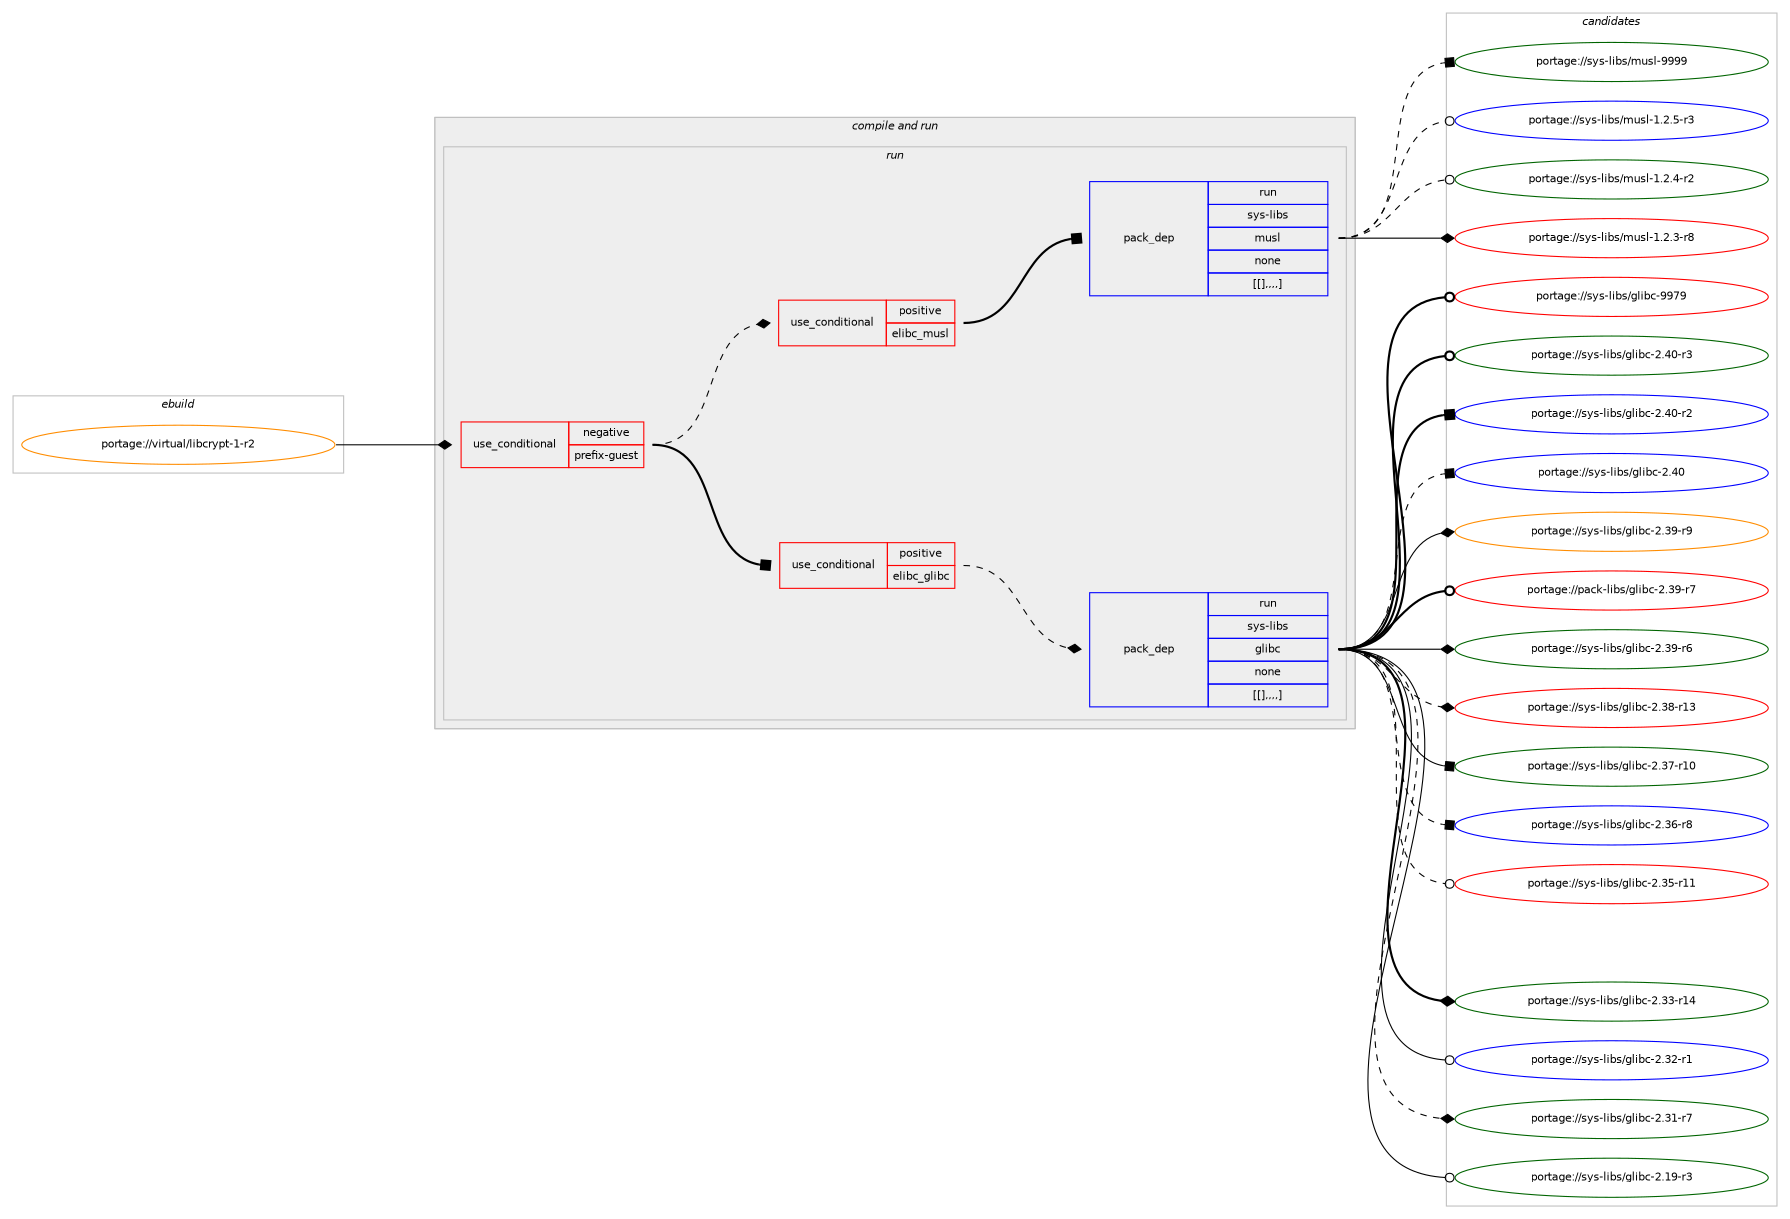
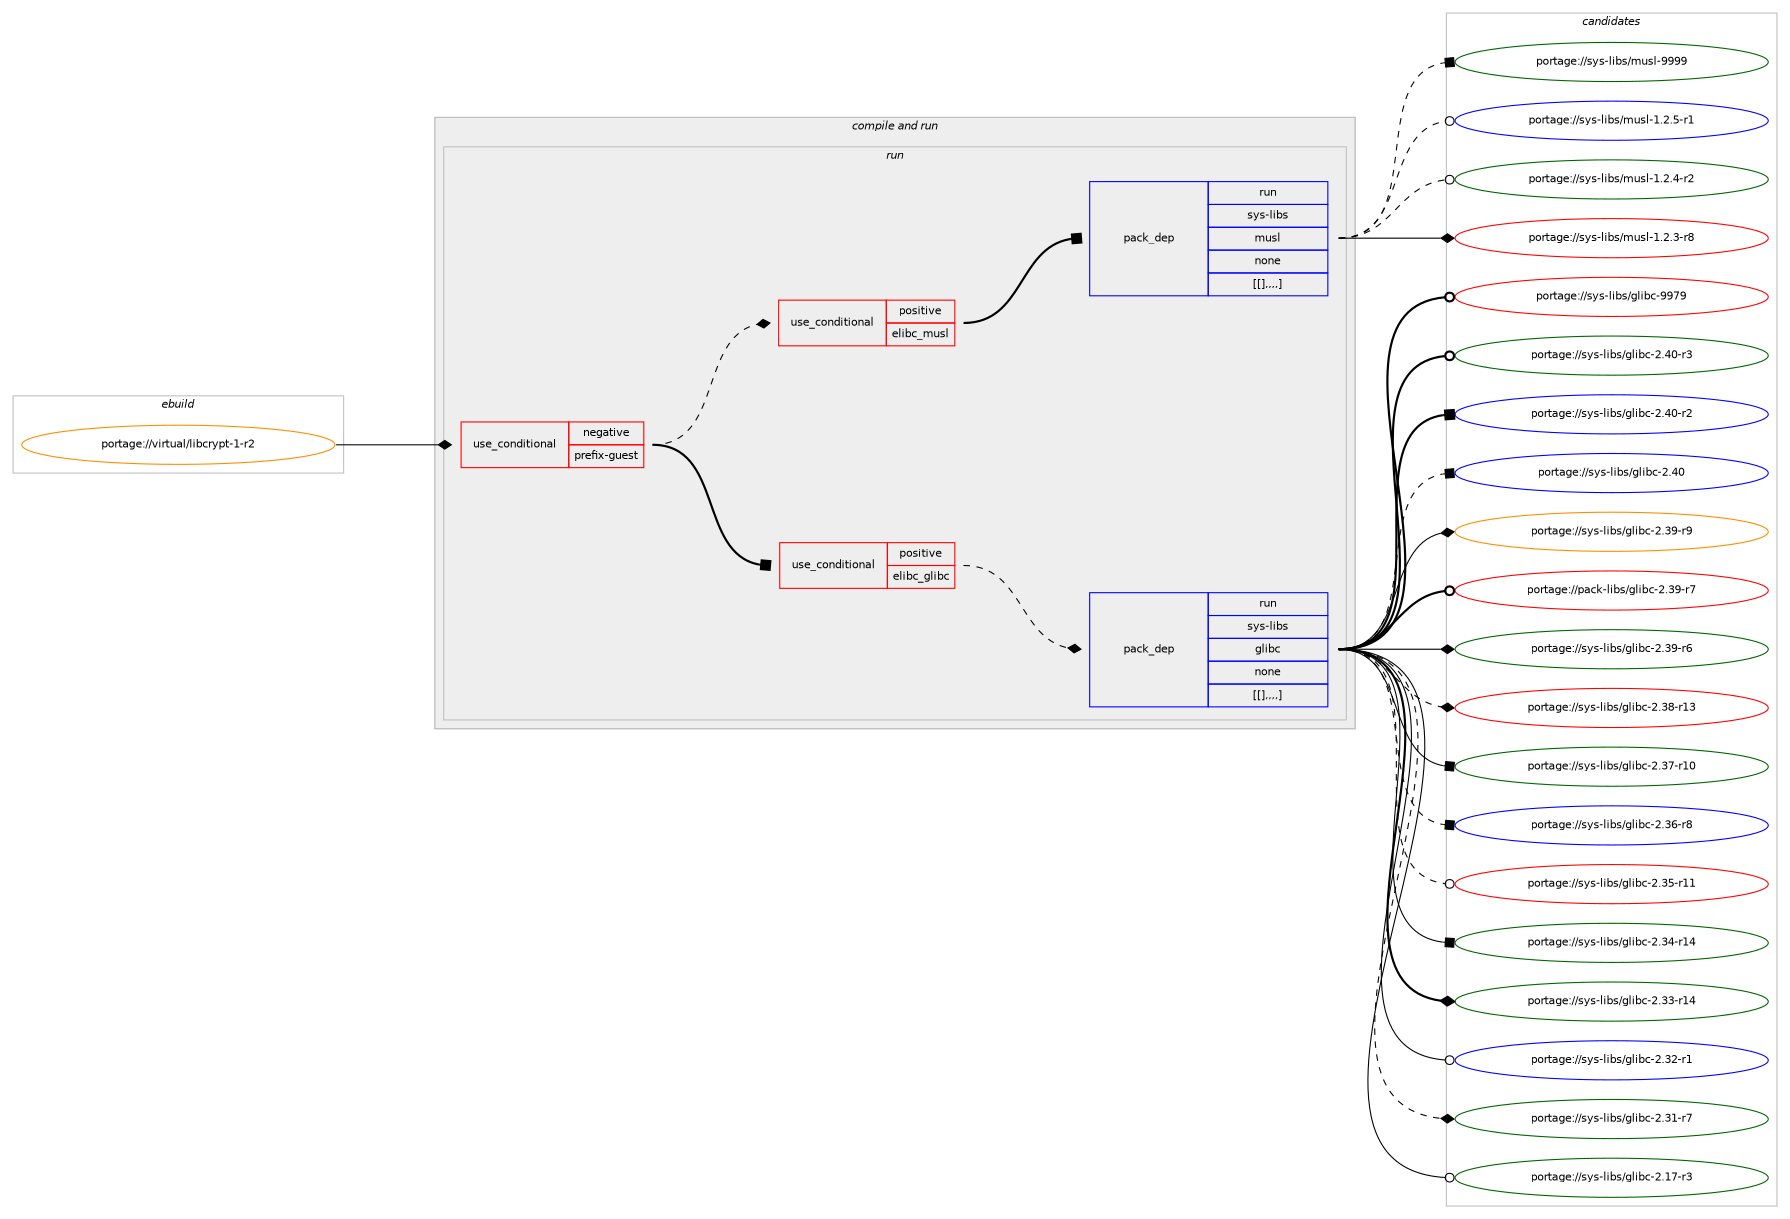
node "portage://sys-libs/musl-1.2.5-r3": label "portage://sys-libs/musl-1.2.5-r3" -> "portage://sys-libs/musl-1.2.5-r1"
node "portage://sys-libs/glibc-2.34-r14": added
node "portage://sys-libs/glibc-2.19-r3": label "portage://sys-libs/glibc-2.19-r3" -> "portage://sys-libs/glibc-2.17-r3"
